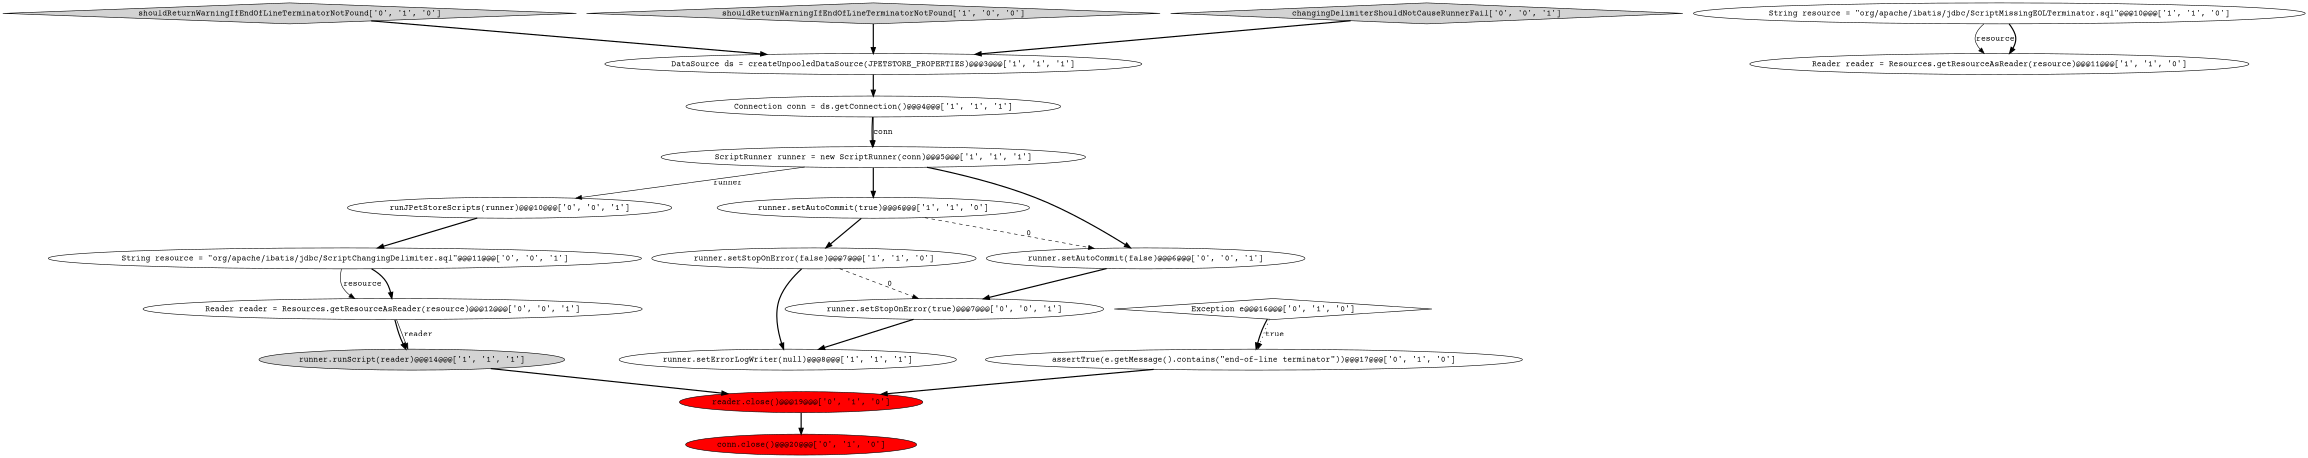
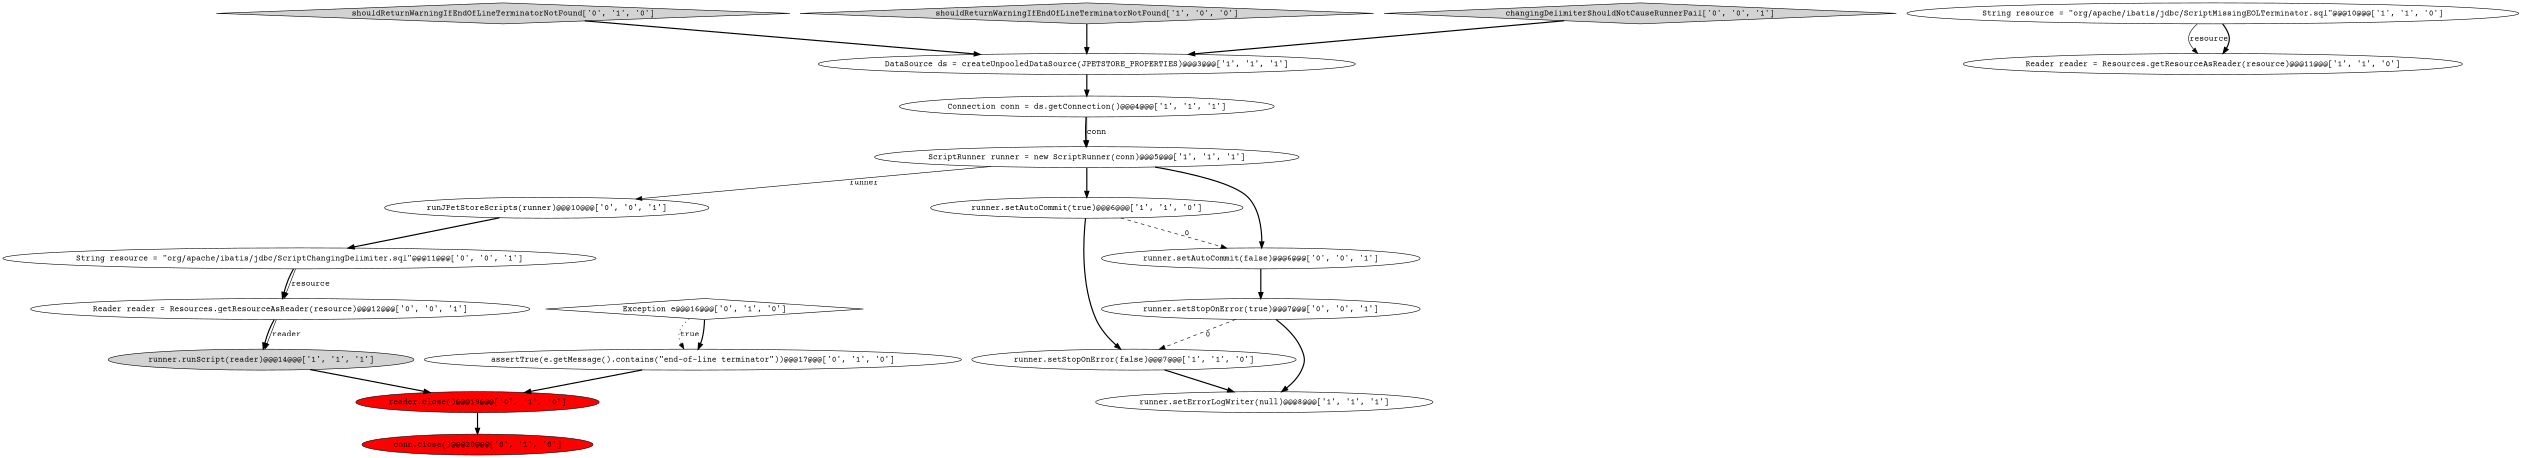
edge "runner.setStopOnError(false)@@@7@@@['1', '1', '0']" -> "runner.setStopOnError(true)@@@7@@@['0', '0', '1']": reversed
